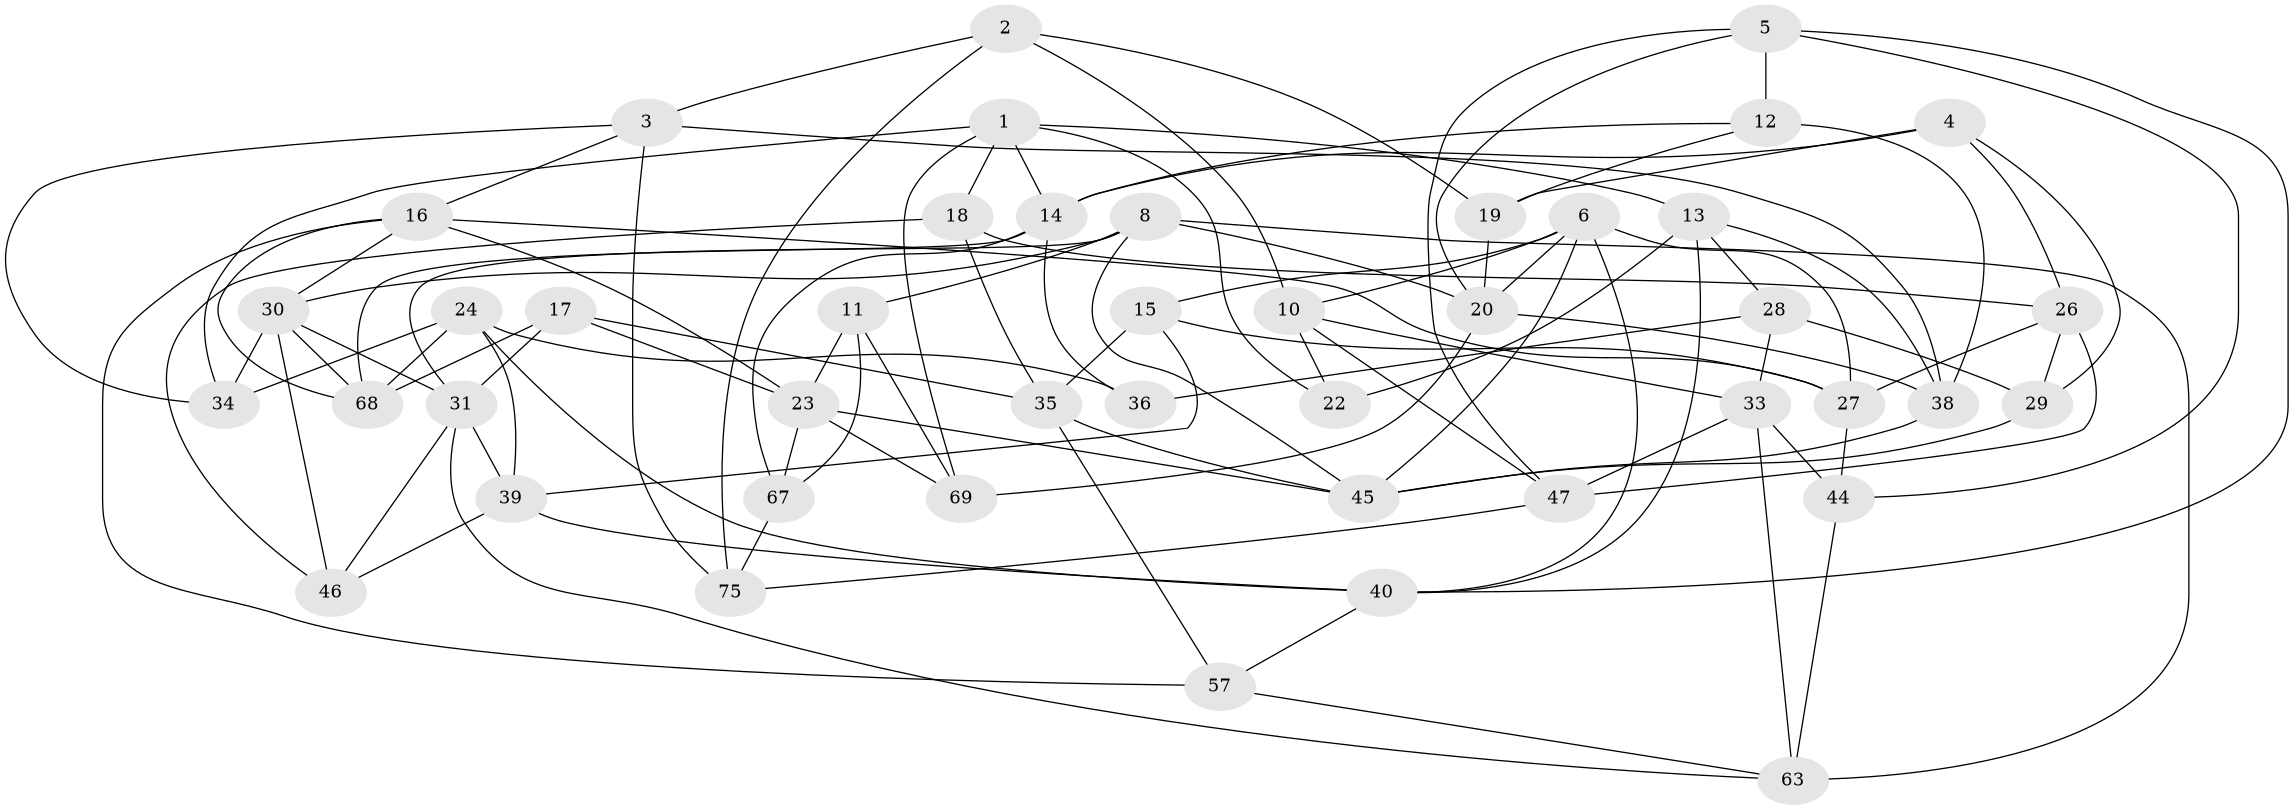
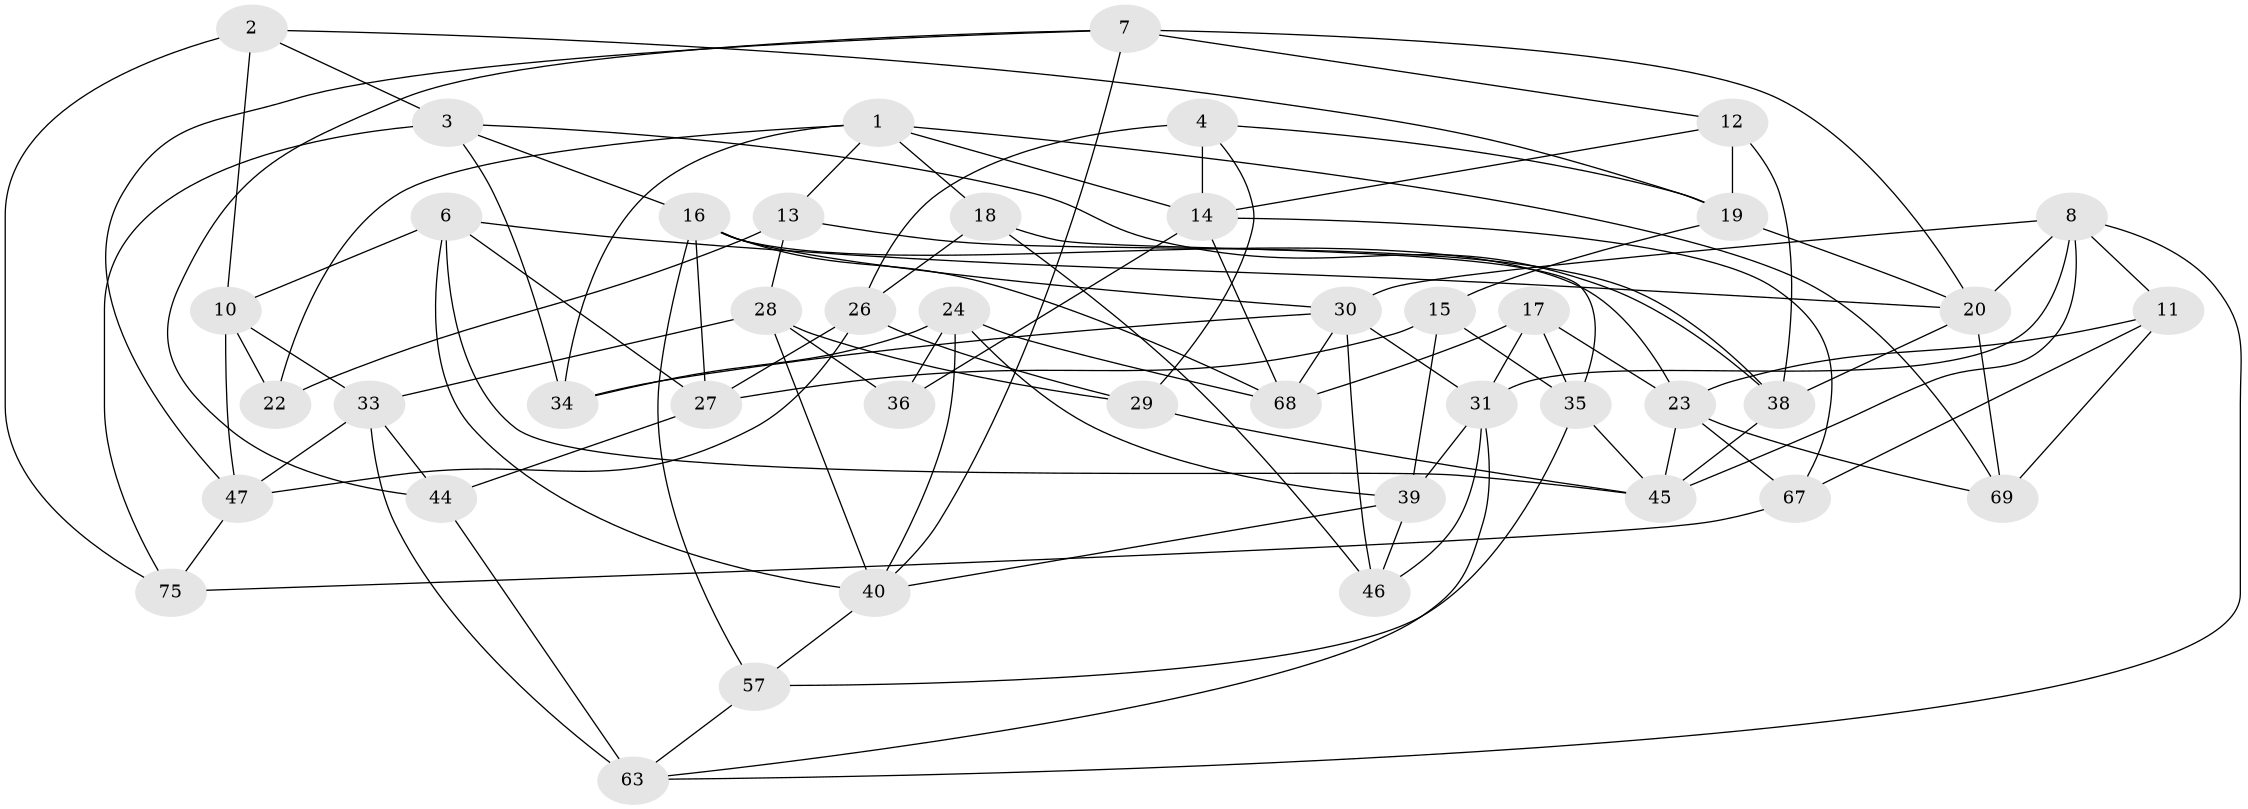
node "5": label "5" -> "7"
edge "6" -- "15": now "19" -- "15"
edge "13" -- "40": now "28" -- "40"
